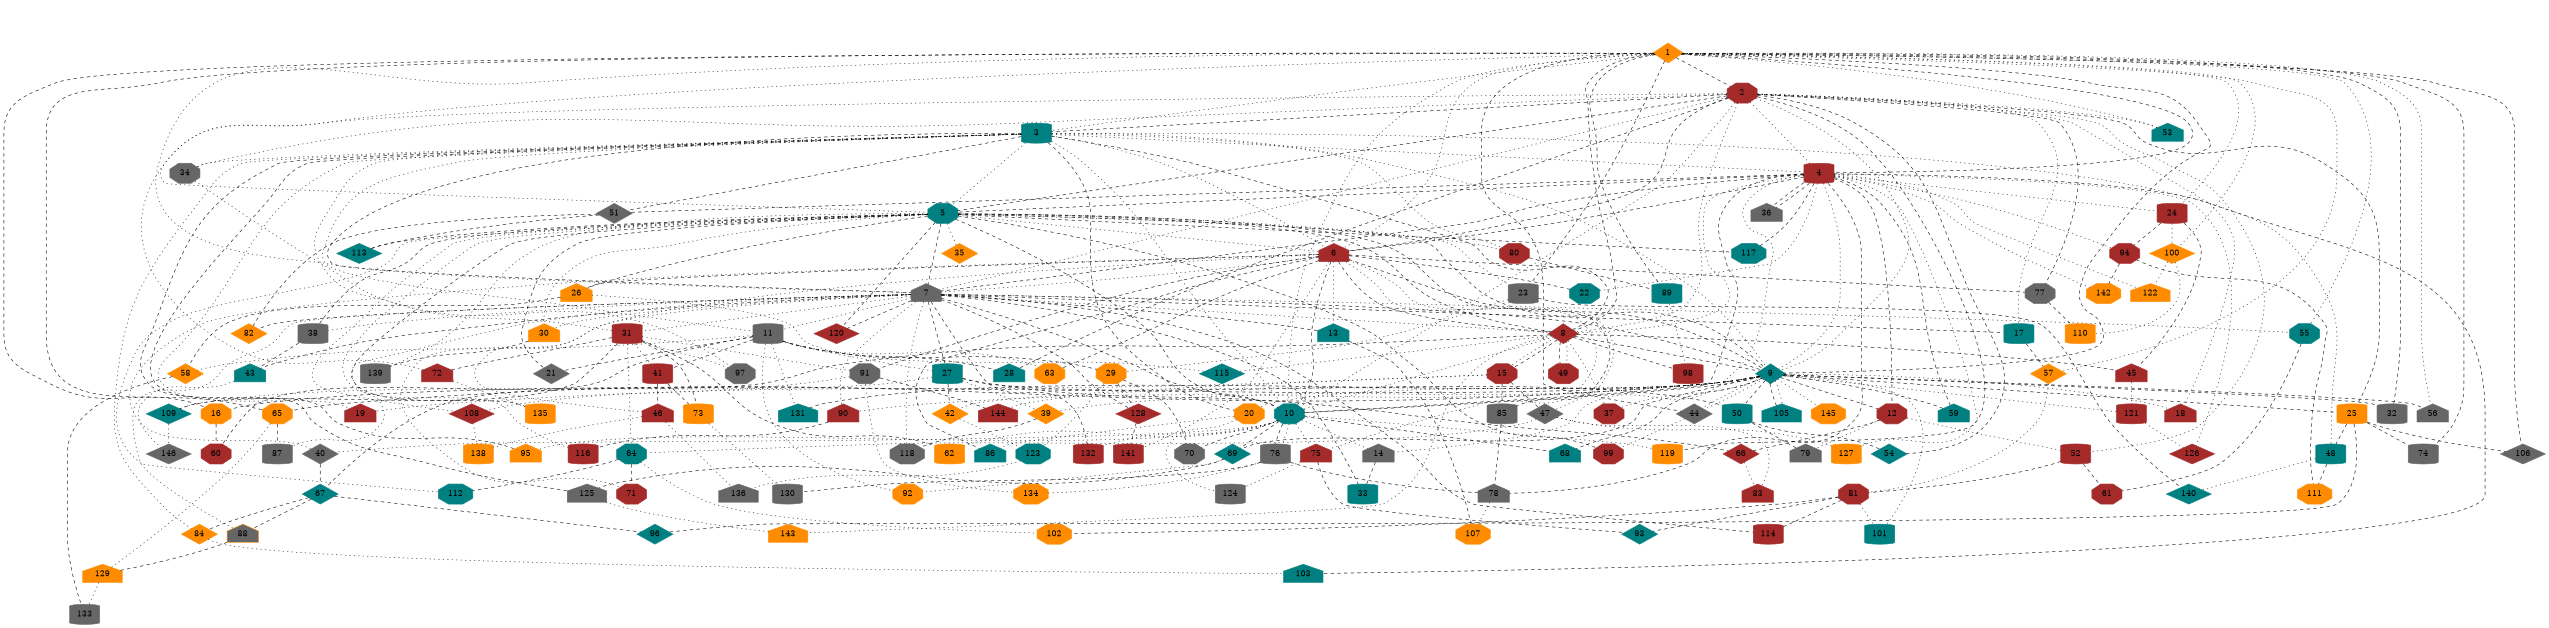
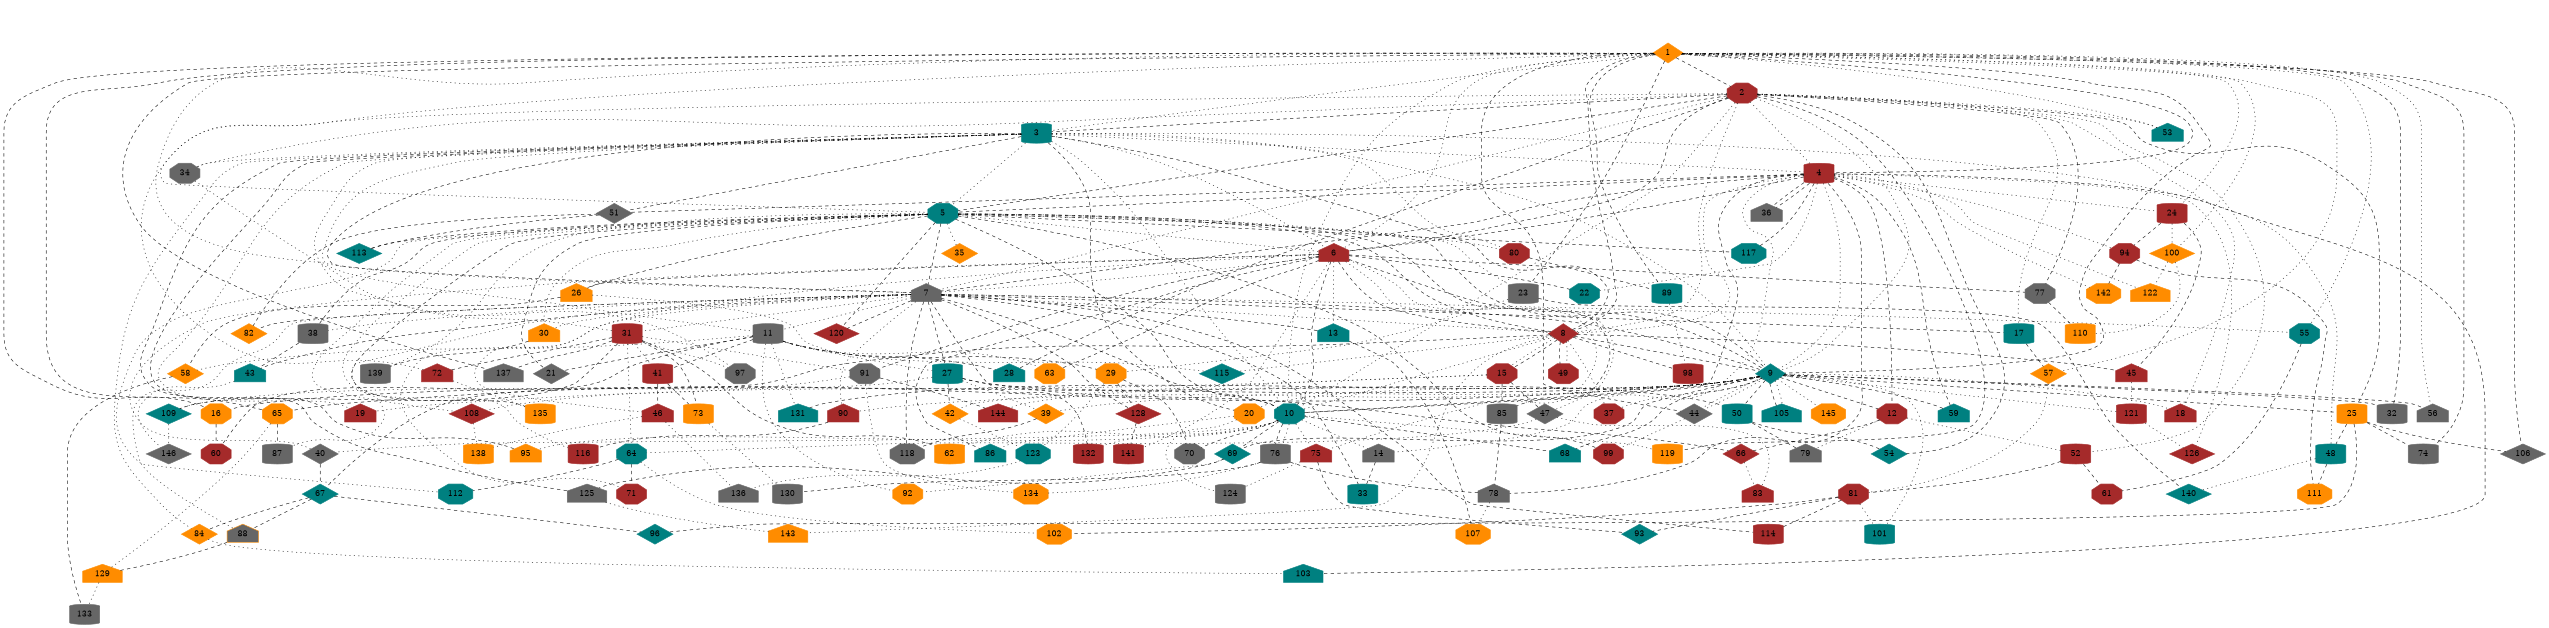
edge "7" -- "118": style dotted -> dashed
node "137": added
node "127": removed
